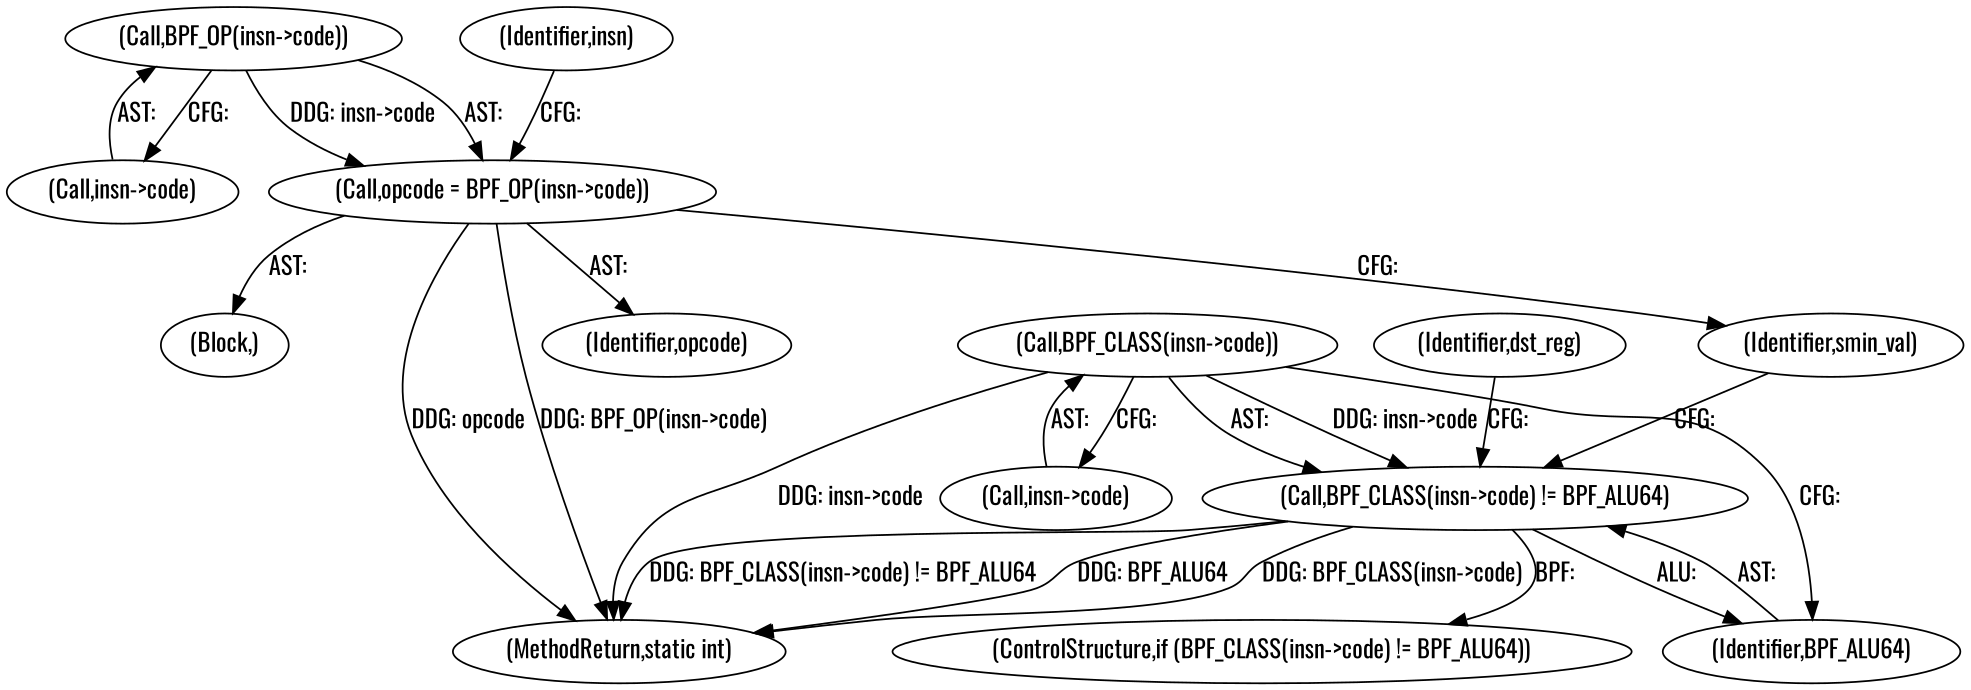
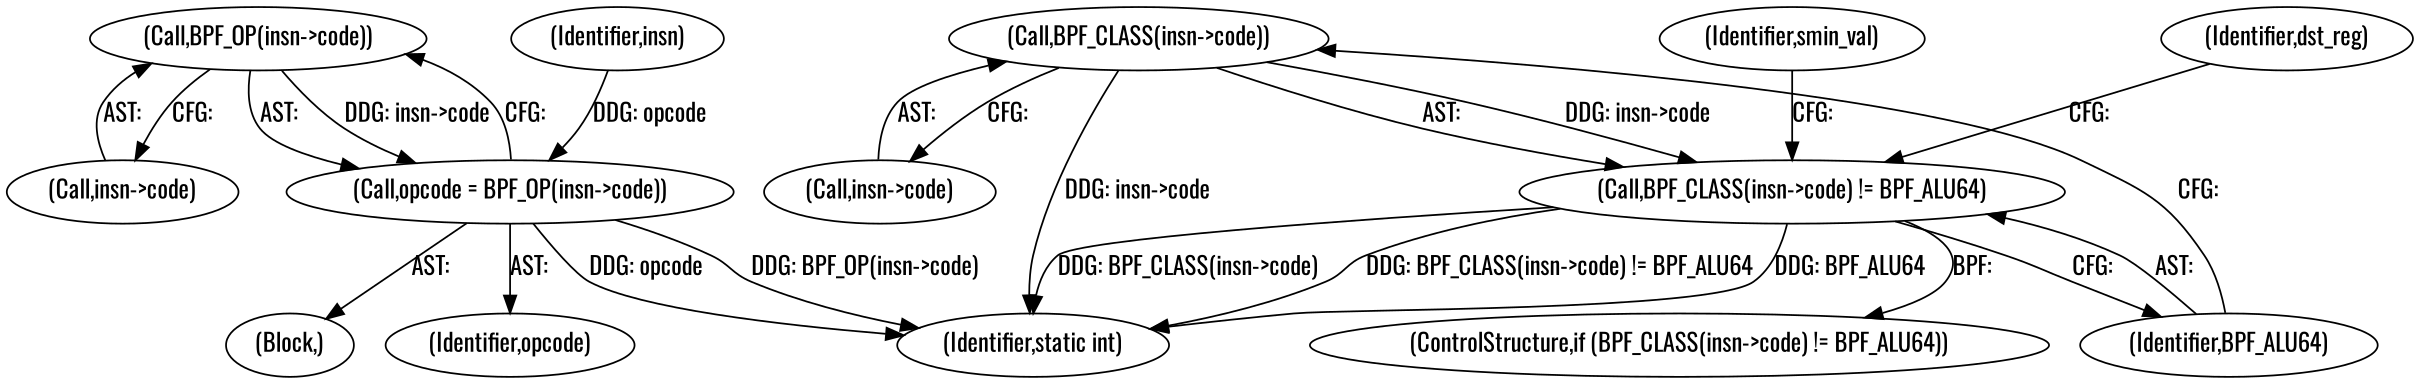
edge "(Identifier,insn)" -> "(Call,opcode = BPF_OP(insn->code))": label "CFG: " -> "DDG: opcode"
edge "(Call,opcode = BPF_OP(insn->code))" -> "(Identifier,smin_val)": now "(Call,opcode = BPF_OP(insn->code))" -> "(Call,BPF_OP(insn->code))"
edge "(Call,BPF_CLASS(insn->code))" -> "(Identifier,BPF_ALU64)": reversed
edge "(Call,BPF_CLASS(insn->code) != BPF_ALU64)" -> "(Identifier,BPF_ALU64)": label "ALU: " -> "CFG: "
node "(MethodReturn,static int)": label "(MethodReturn,static int)" -> "(Identifier,static int)"
